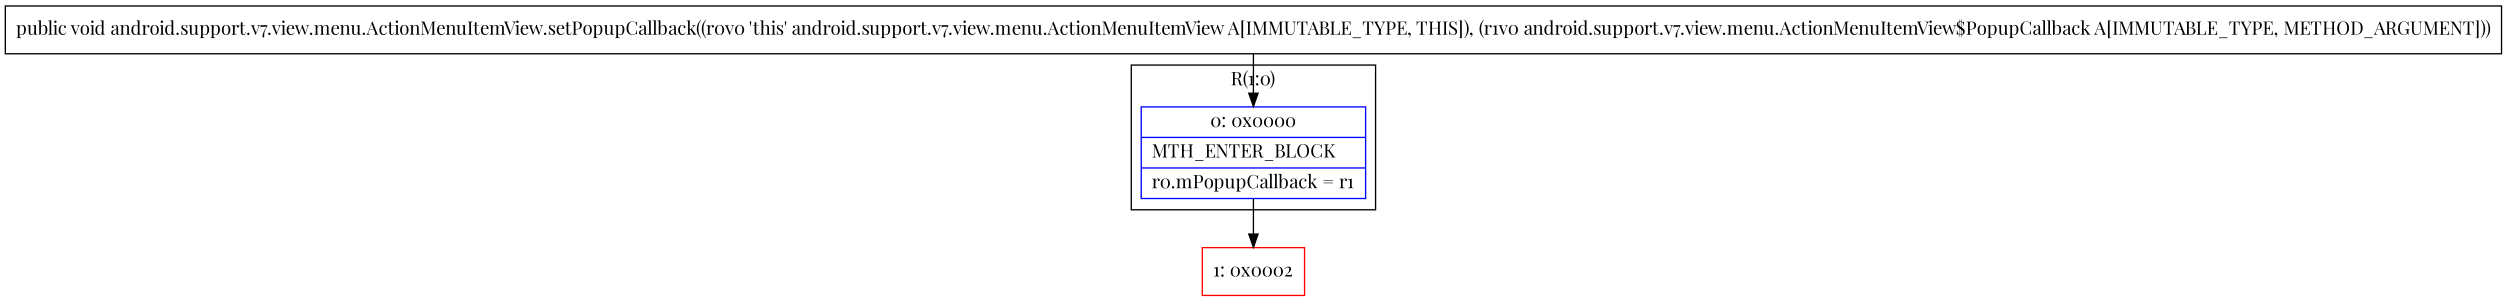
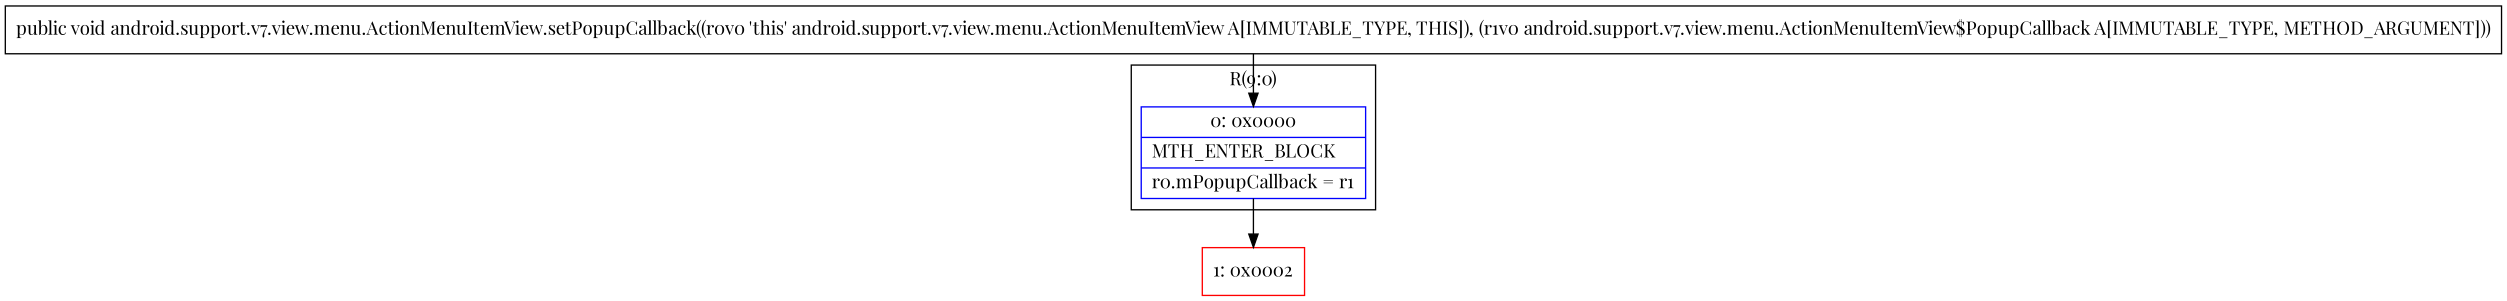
cluster "R(1:0)": label "R(1:0)" -> "R(9:0)"
